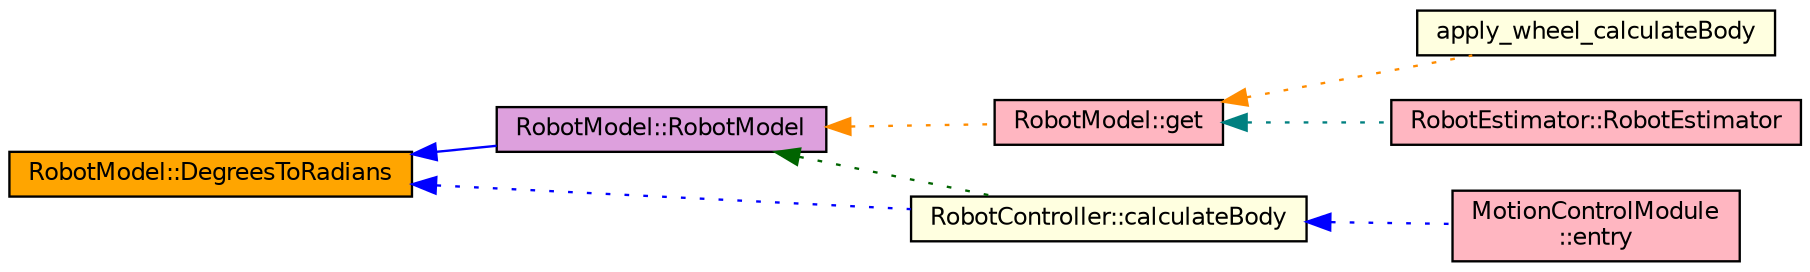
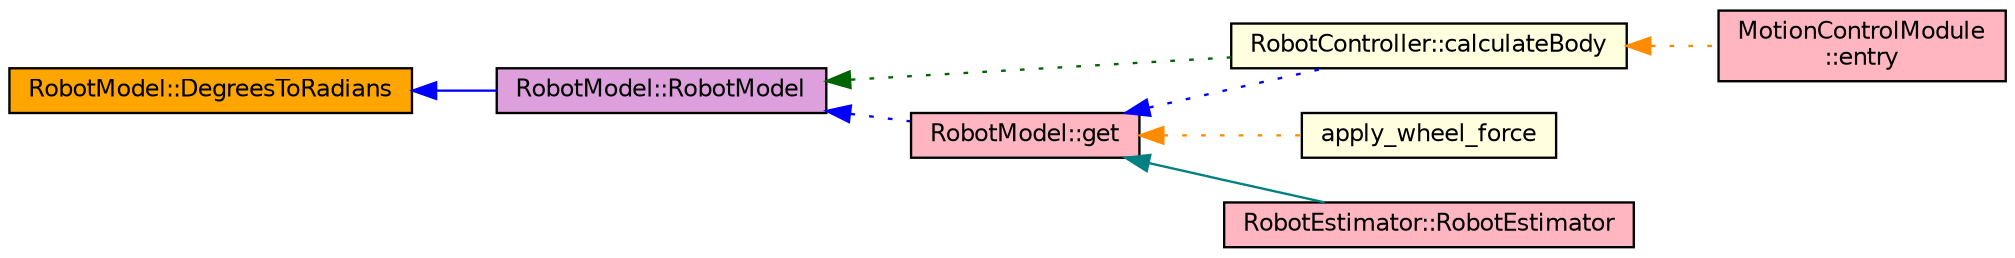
node "apply_wheel_calculateBody": label "apply_wheel_calculateBody" -> "apply_wheel_force"
edge "RobotEstimator::RobotEstimator" -> "RobotModel::get": style dotted -> solid
edge "RobotModel::get" -> "RobotModel::RobotModel": color darkorange -> blue
edge "RobotController::calculateBody" -> "RobotModel::DegreesToRadians": now "RobotController::calculateBody" -> "RobotModel::get"
edge "MotionControlModule ::entry" -> "RobotController::calculateBody": color blue -> darkorange
